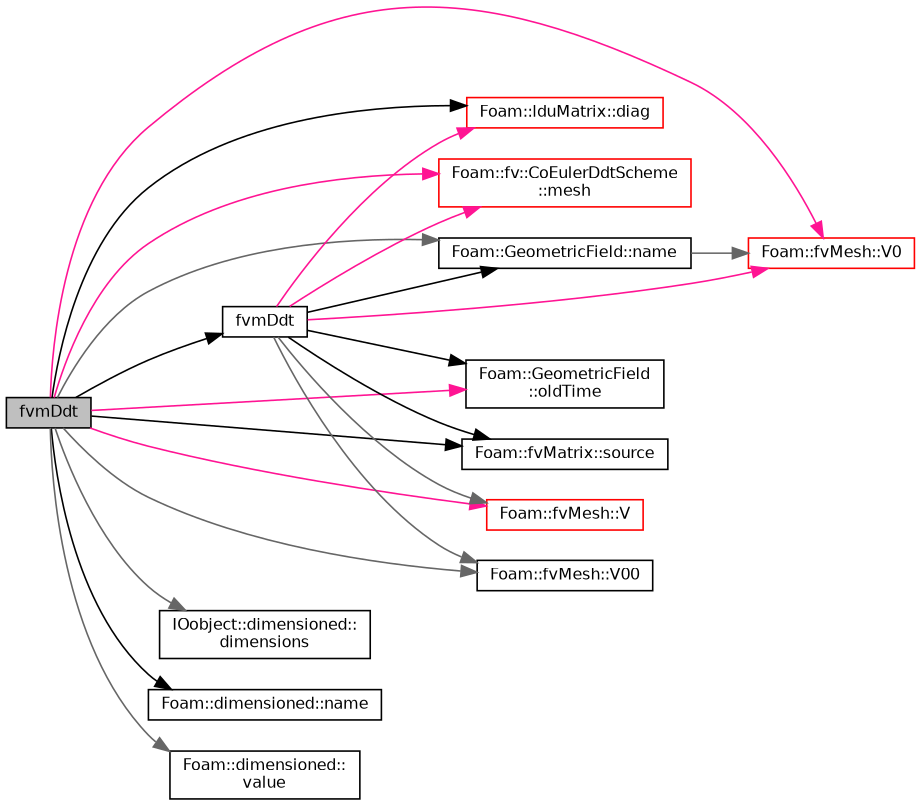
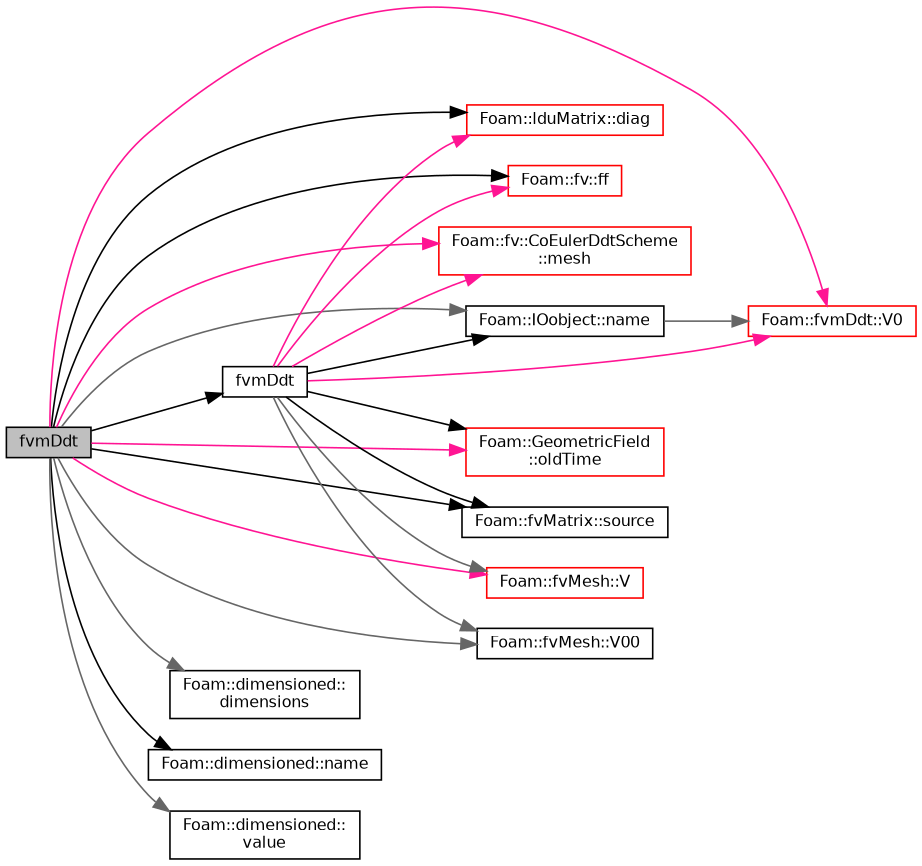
node "Foam::fv::ff": added
node "Foam::GeometricField::name": label "Foam::GeometricField::name" -> "Foam::IOobject::name"
node "Foam::fvMesh::V0": label "Foam::fvMesh::V0" -> "Foam::fvmDdt::V0"
node "Foam::GeometricField ::oldTime": color black -> red
node "IOobject::dimensioned:: dimensions": label "IOobject::dimensioned:: dimensions" -> "Foam::dimensioned:: dimensions"
